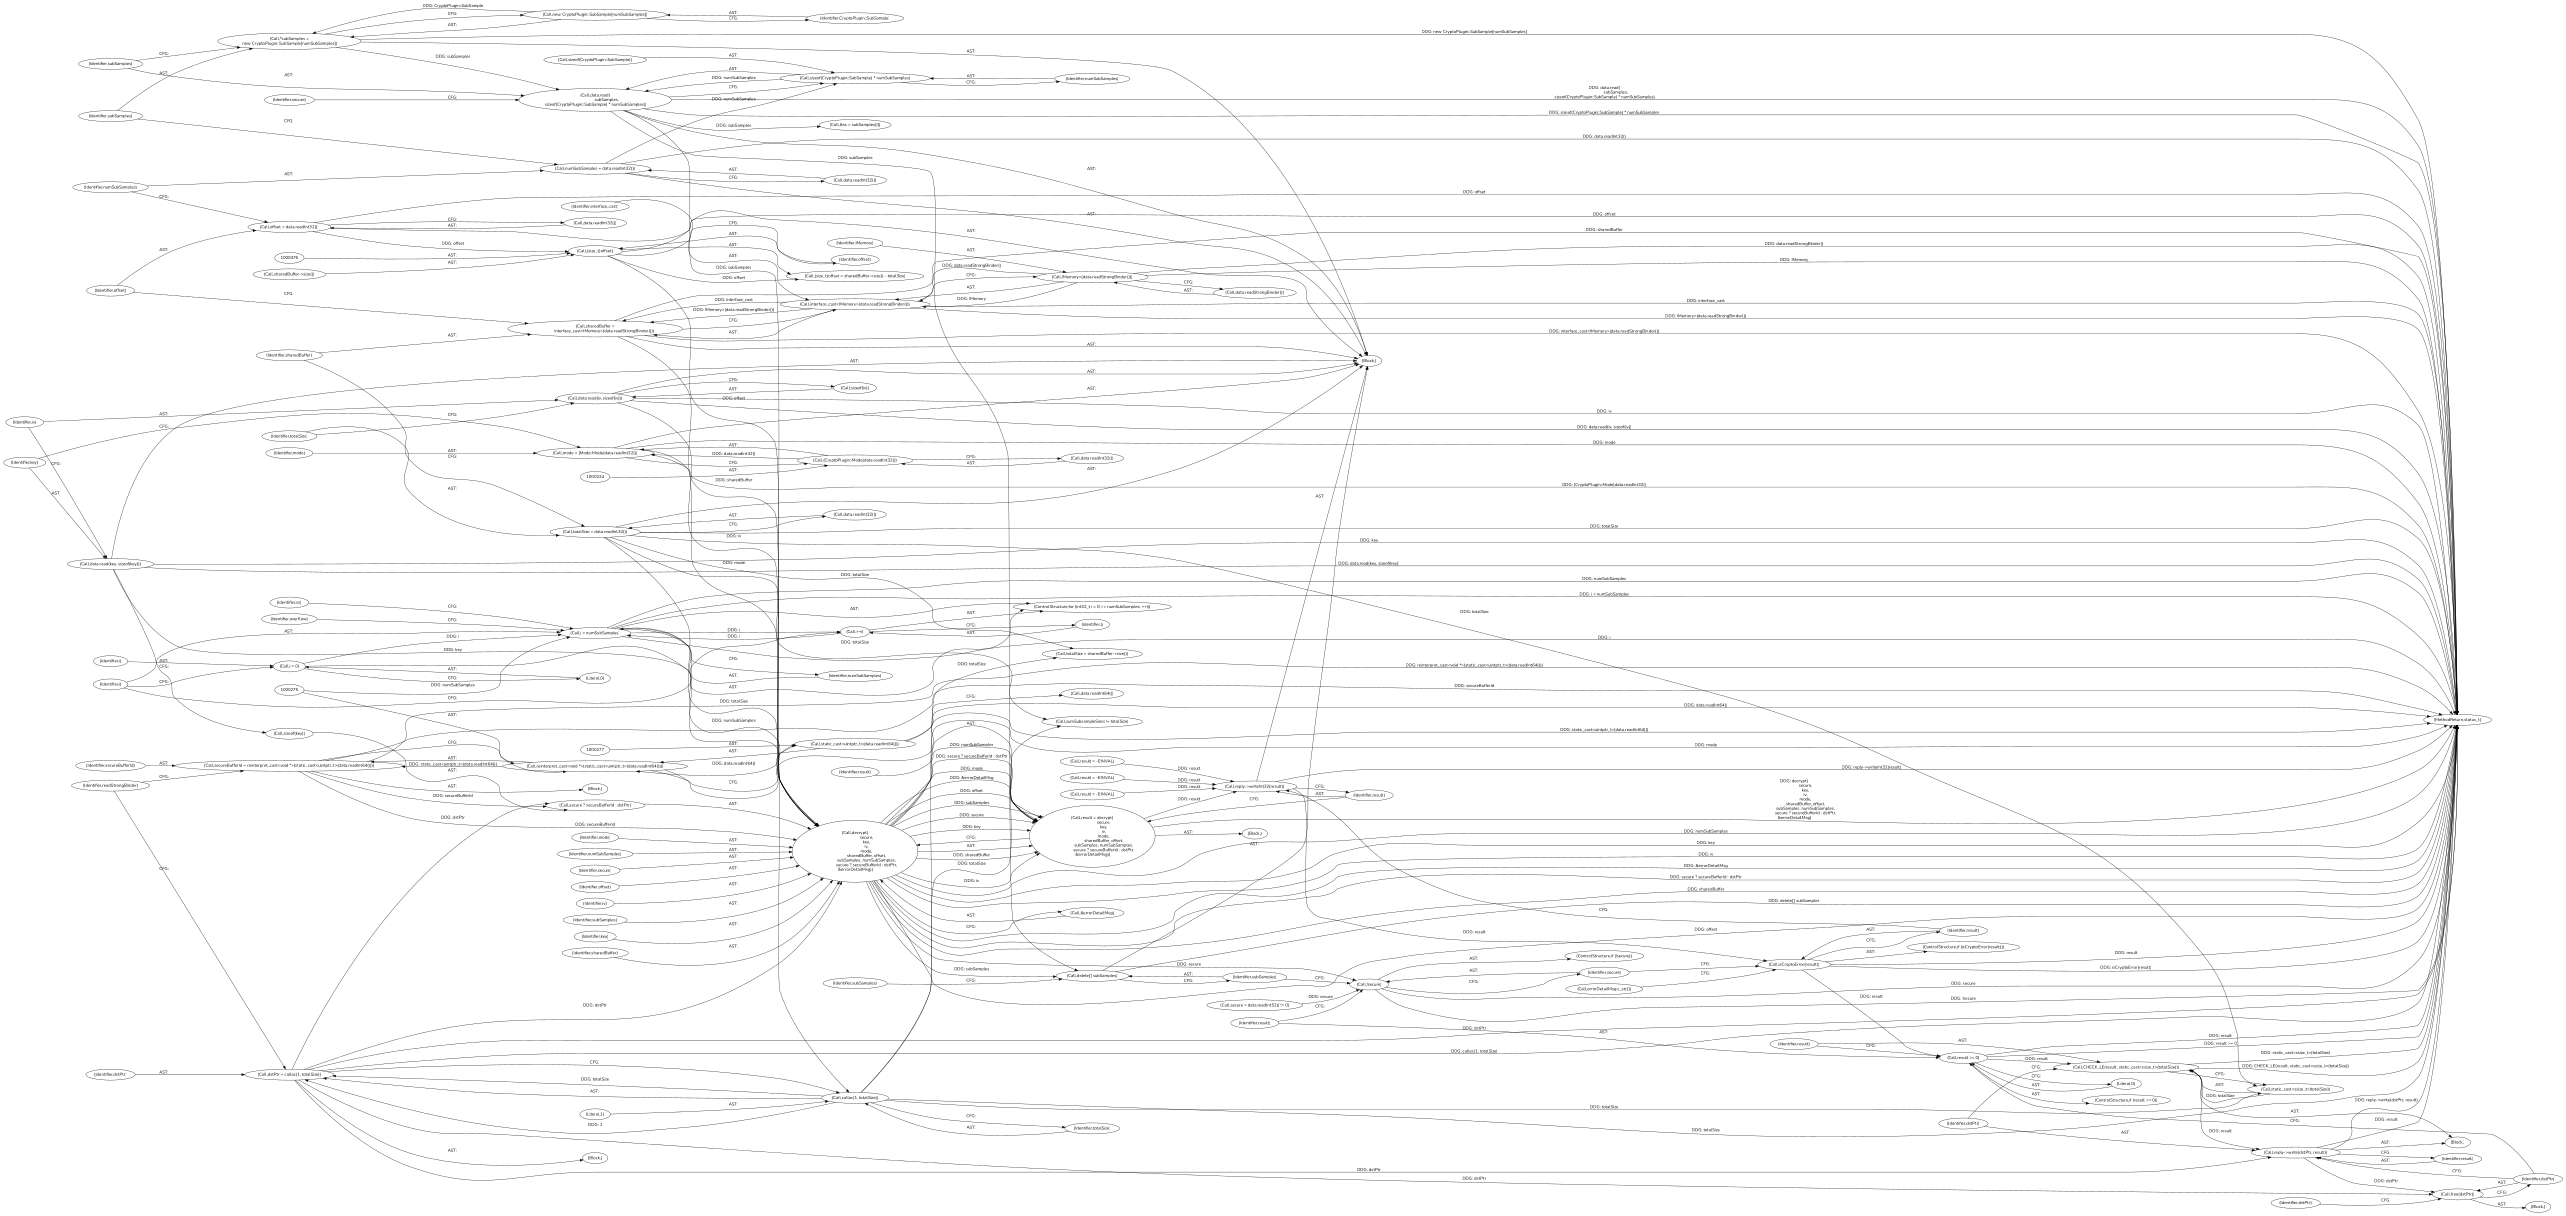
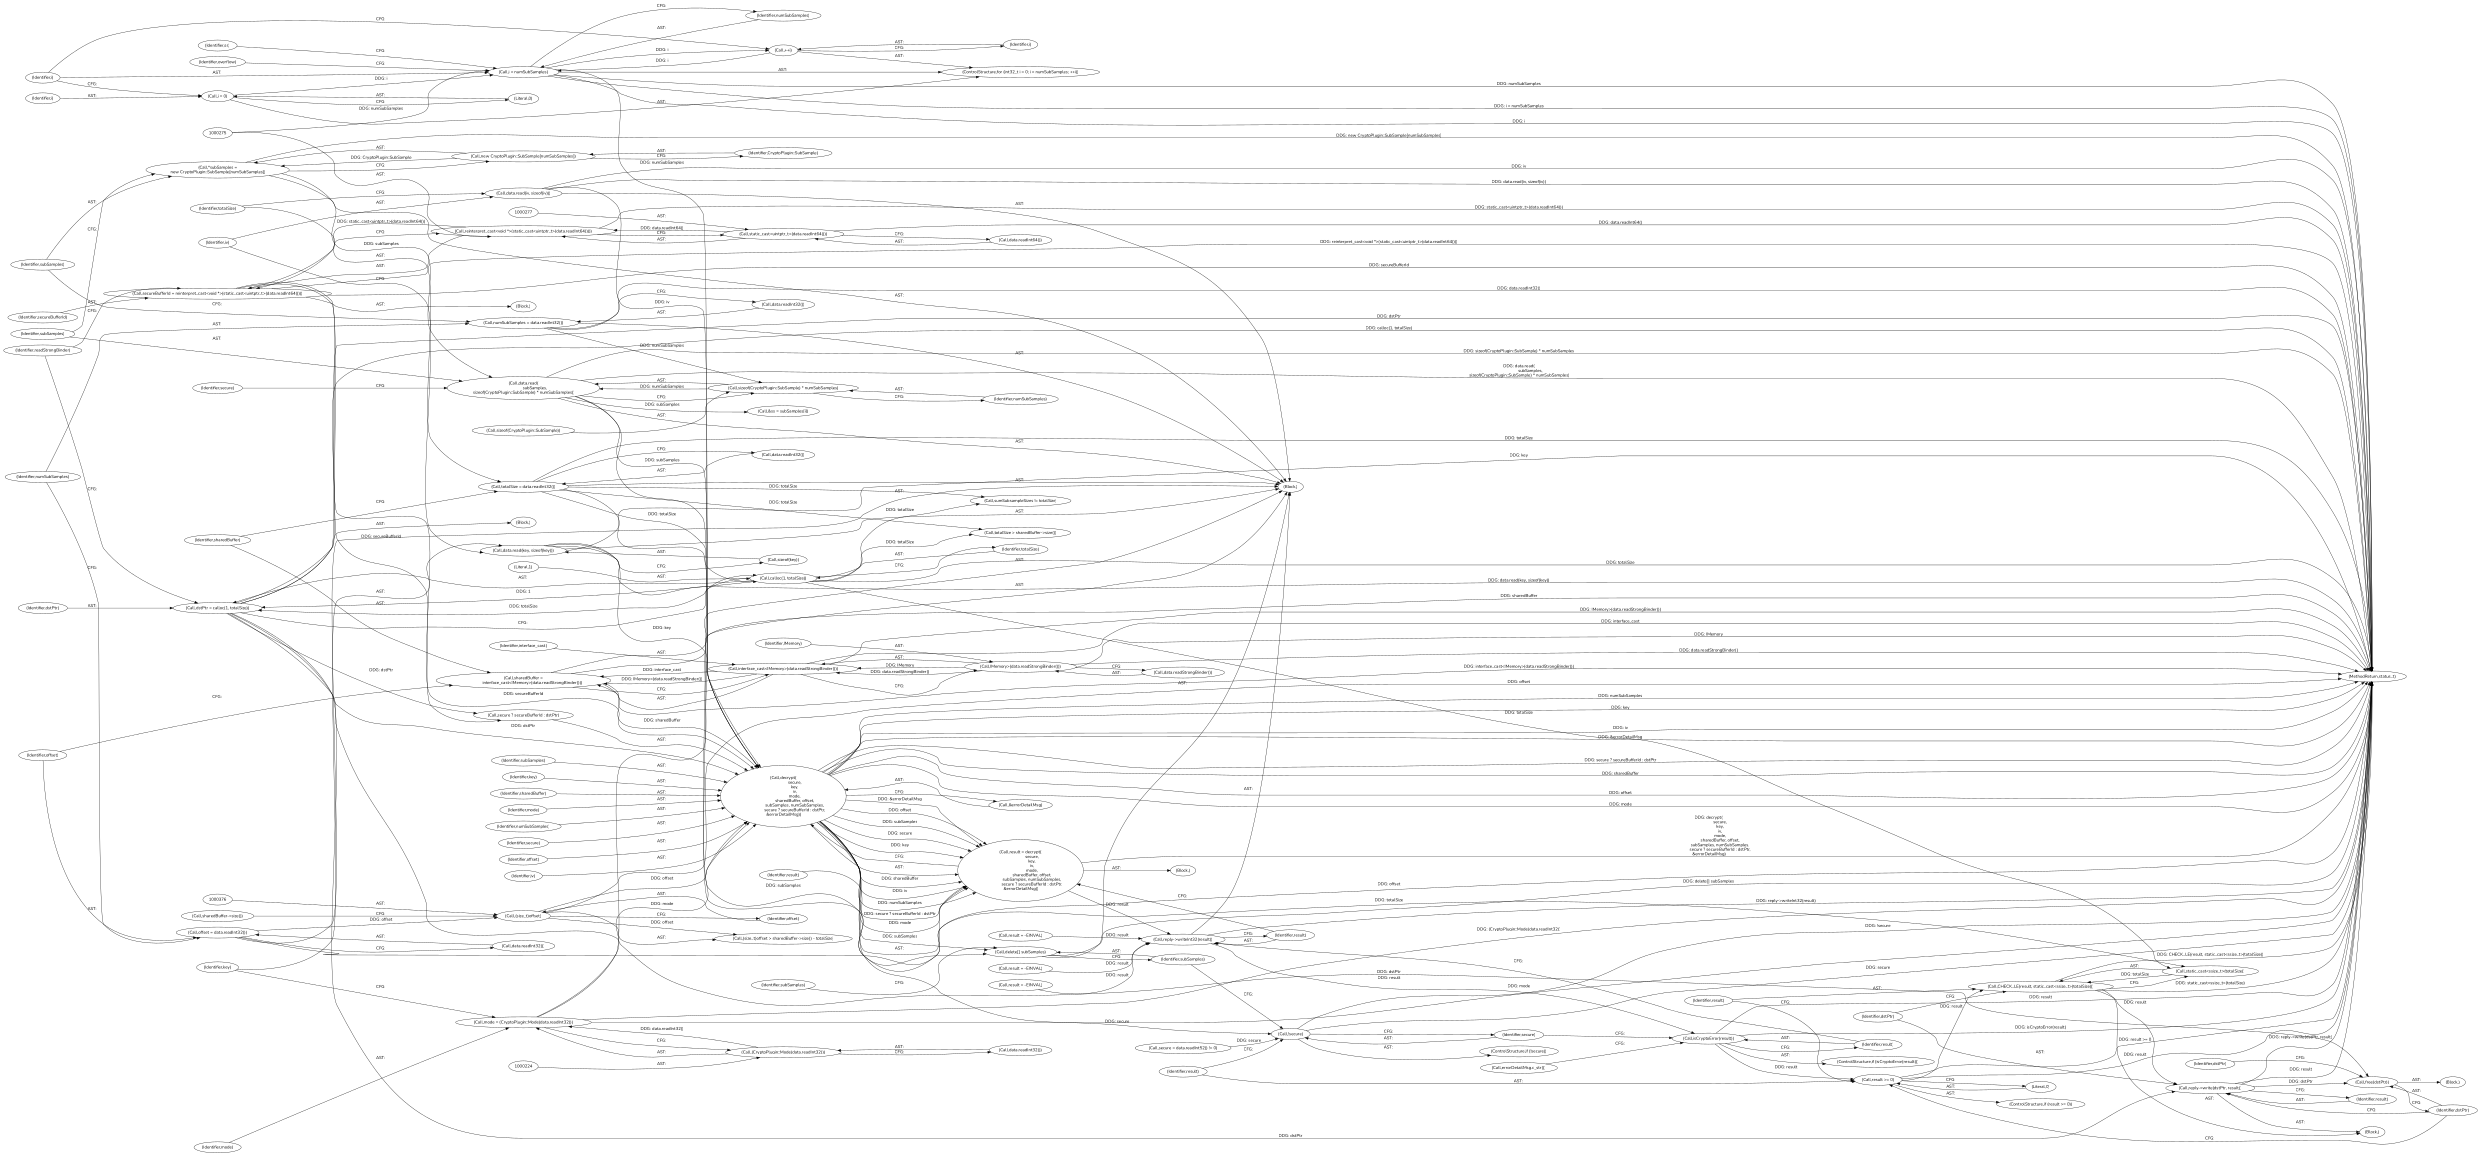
edge "(Call,data.readInt64())" -> "(Call,static_cast<uintptr_t>(data.readInt64()))": added, label "AST:"
edge "(Call,sharedBuffer->size())" -> "(Call,(size_t)offset)": label "AST: " -> "CFG: "
node "(Call,sizeof(iv))": removed
node "(Call,mode = (Mode::Mode)data.readInt32())": label "(Call,mode = (Mode::Mode)data.readInt32())" -> "(Call,mode = (CryptoPlugin::Mode)data.readInt32())"
edge "(Call,sizeof(key))" -> "(Call,secure ? secureBufferId : dstPtr)": now "(Call,sizeof(key))" -> "(Call,data.read(key, sizeof(key)))"
